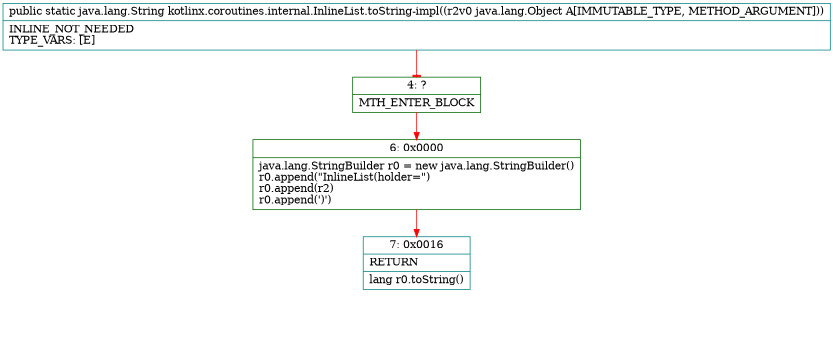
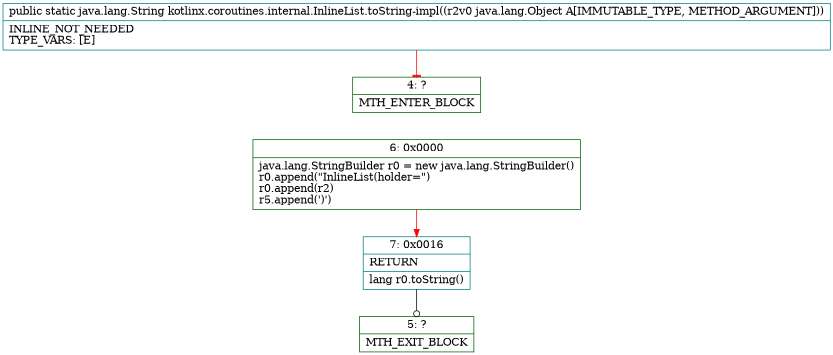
edge "4: ?" -> "6: 0x0000": removed
node "6: 0x0000": text "r0.append(')')" -> "r5.append(')')"
node "5: ?": added
